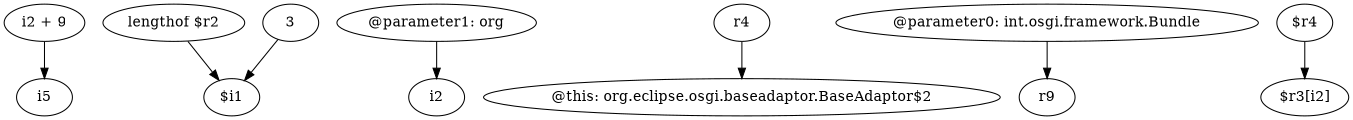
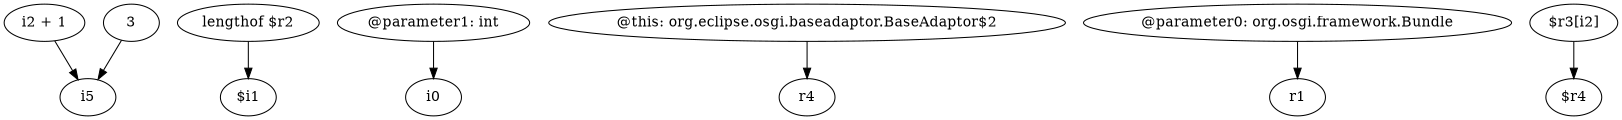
node "i2 + 9": label "i2 + 9" -> "i2 + 1"
node "@parameter1: org": label "@parameter1: org" -> "@parameter1: int"
node "@parameter0: int.osgi.framework.Bundle": label "@parameter0: int.osgi.framework.Bundle" -> "@parameter0: org.osgi.framework.Bundle"
edge "r4" -> "@this: org.eclipse.osgi.baseadaptor.BaseAdaptor$2": reversed
edge "$r4" -> "$r3[i2]": reversed
edge "3" -> "$i1": now "3" -> "i5"
node "i2": label "i2" -> "i0"
node "r9": label "r9" -> "r1"
